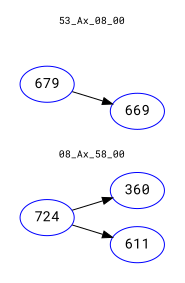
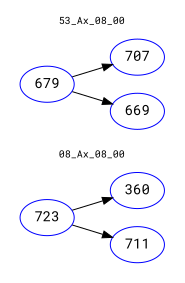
node "707": added
cluster "08_Ax_58_00": label "08_Ax_58_00" -> "08_Ax_08_00"
node "724": label "724" -> "723"
node "611": label "611" -> "711"
